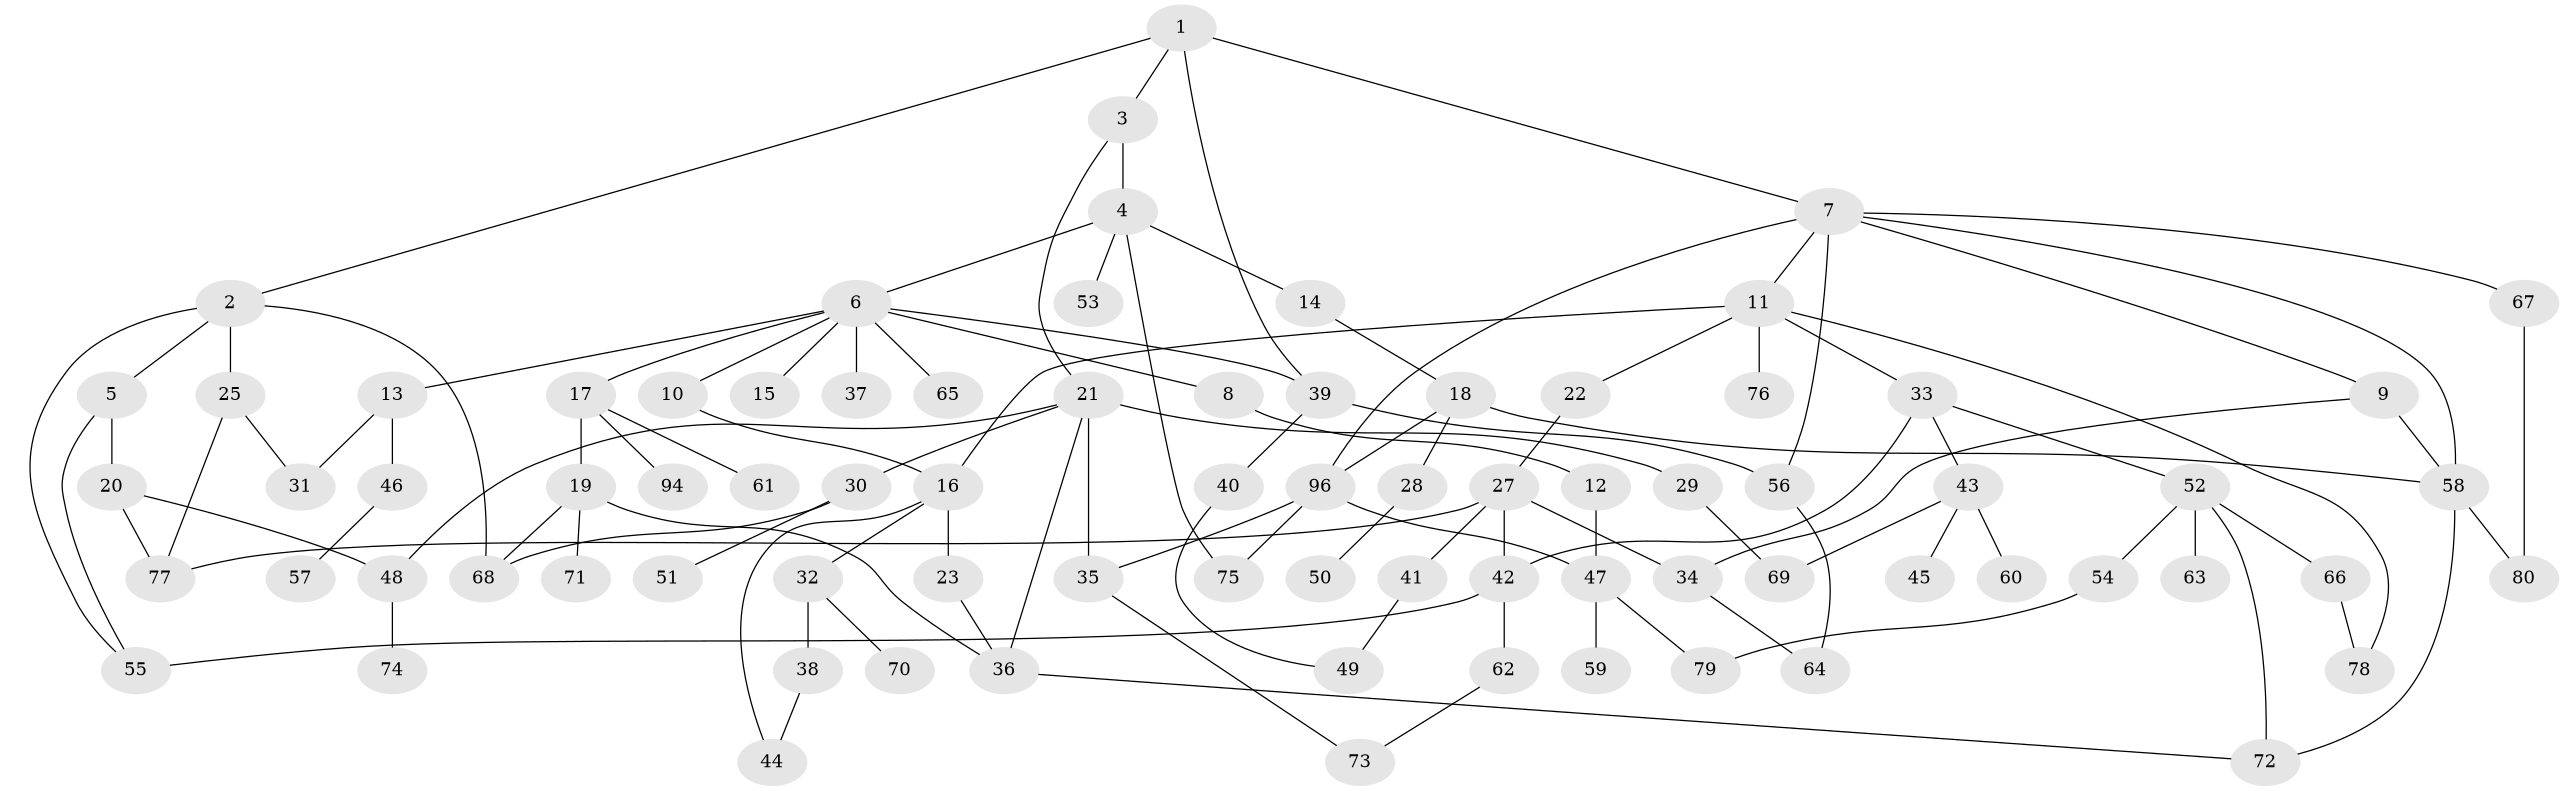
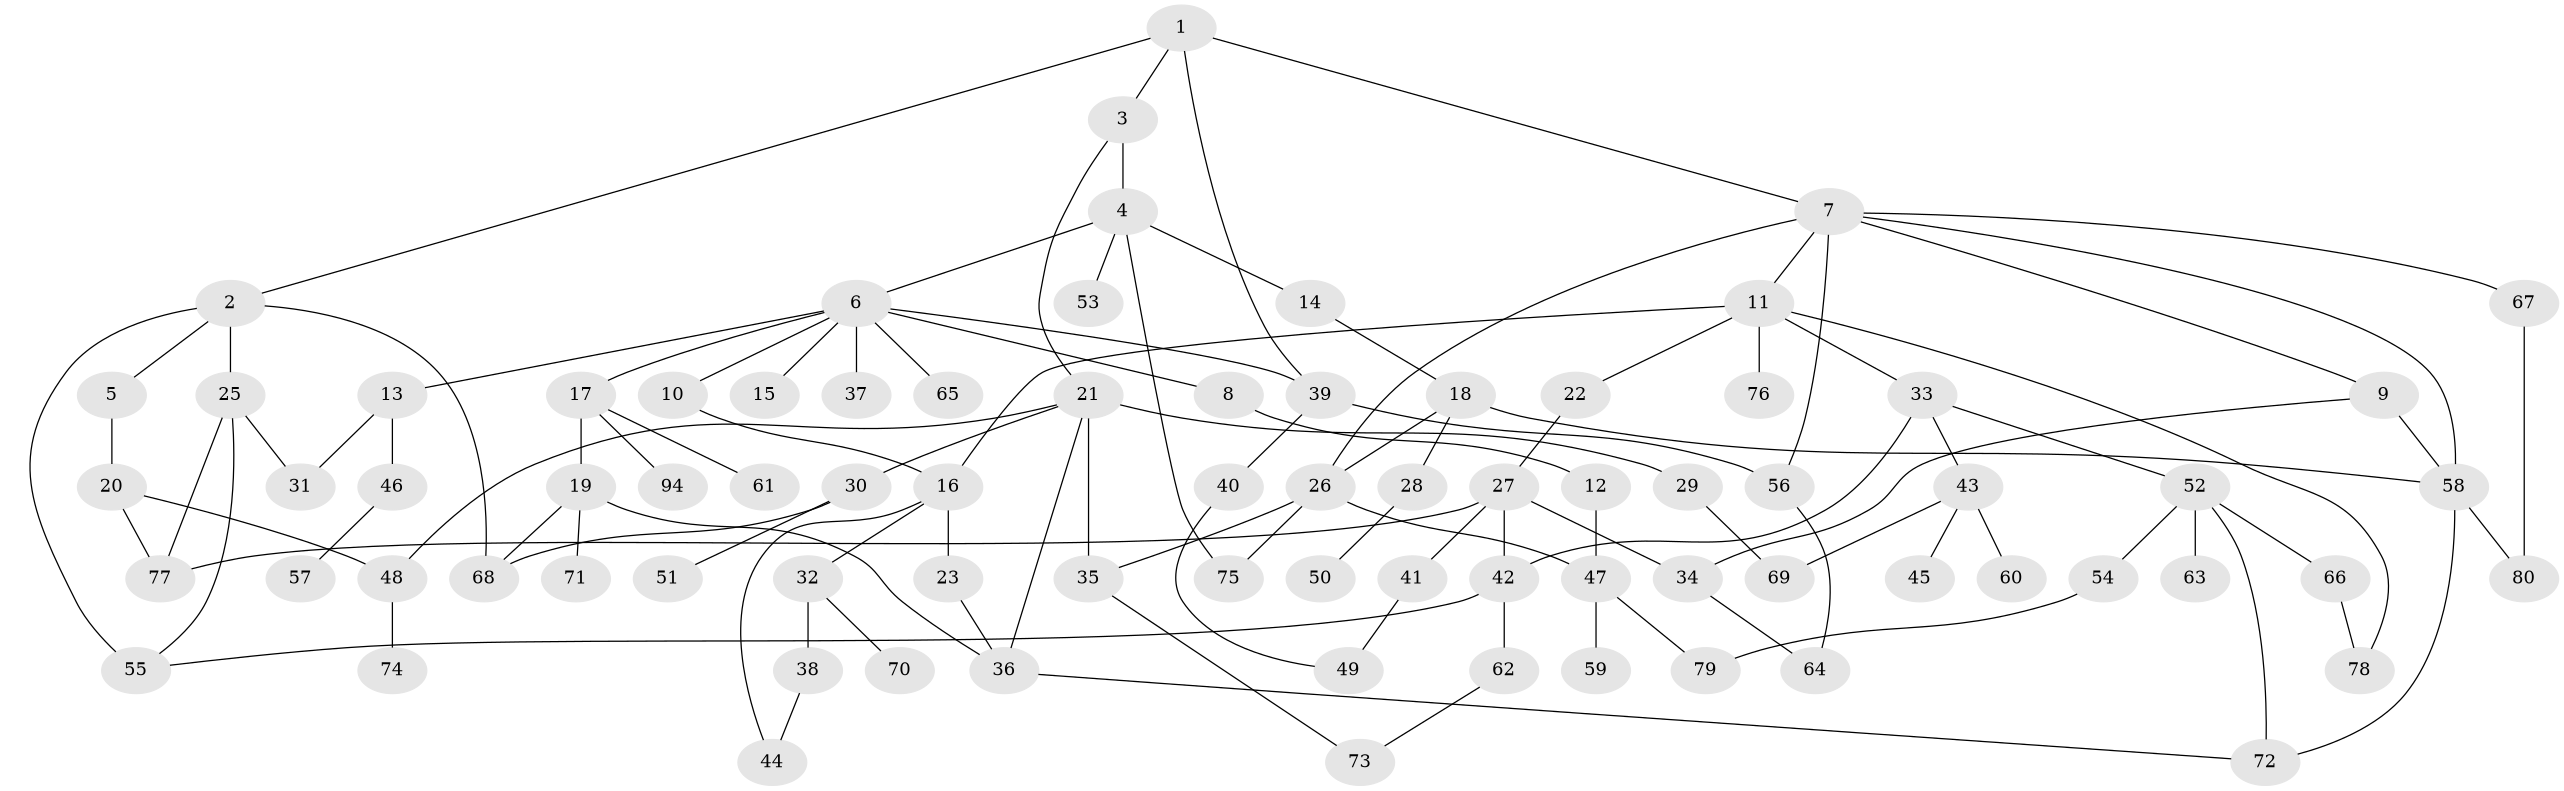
node "96": label "96" -> "26"
edge "5" -- "55": now "25" -- "55"
